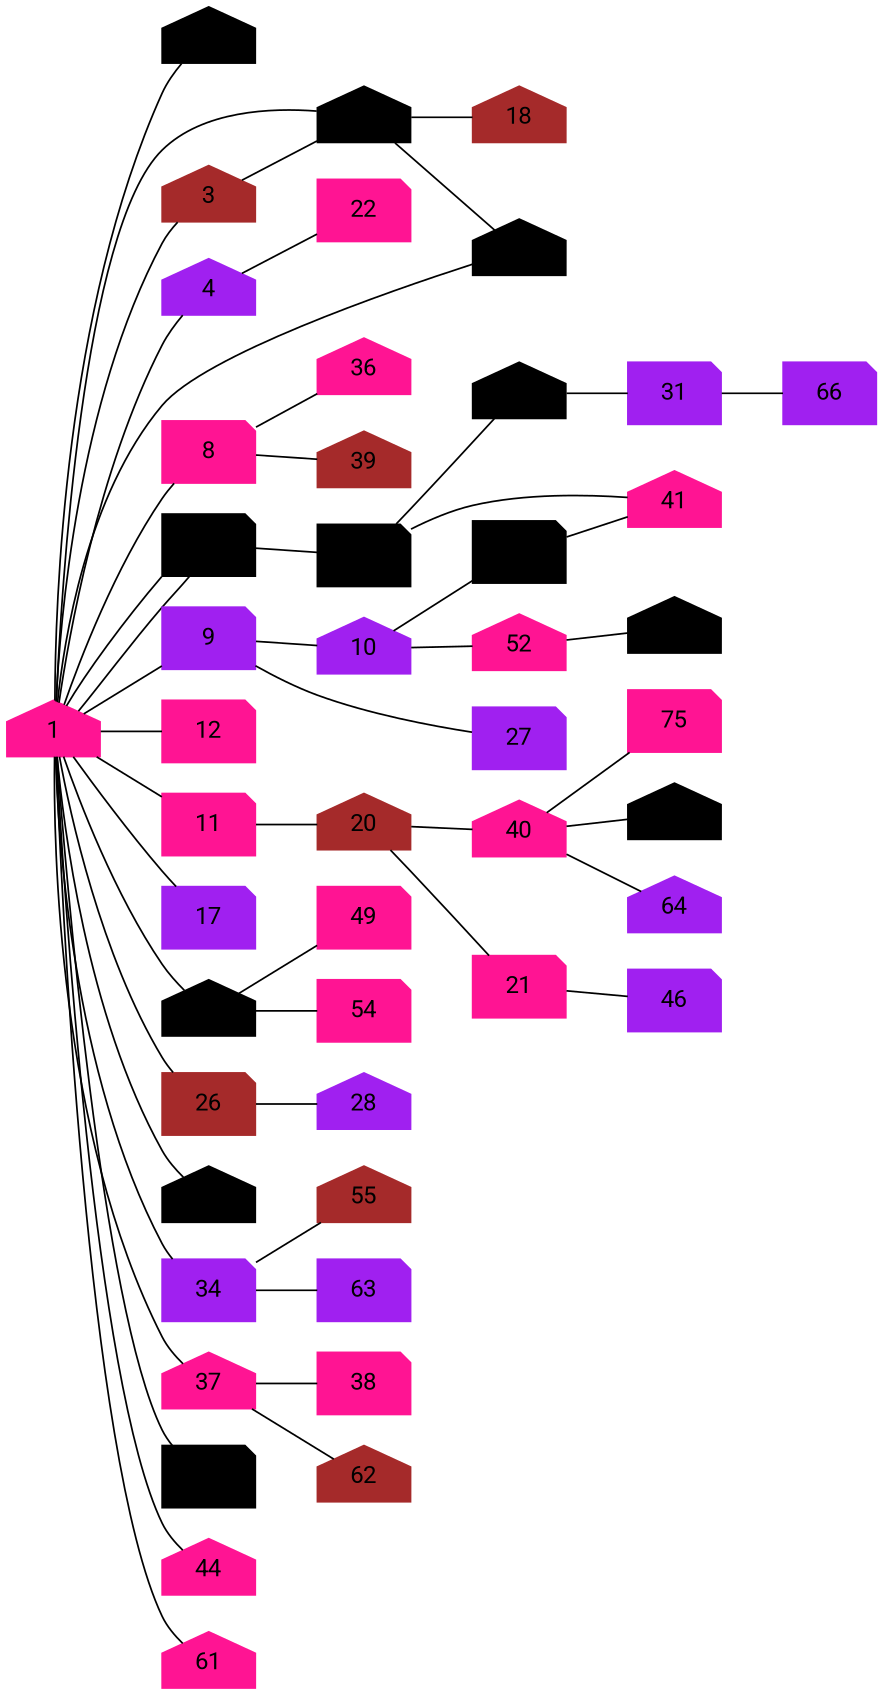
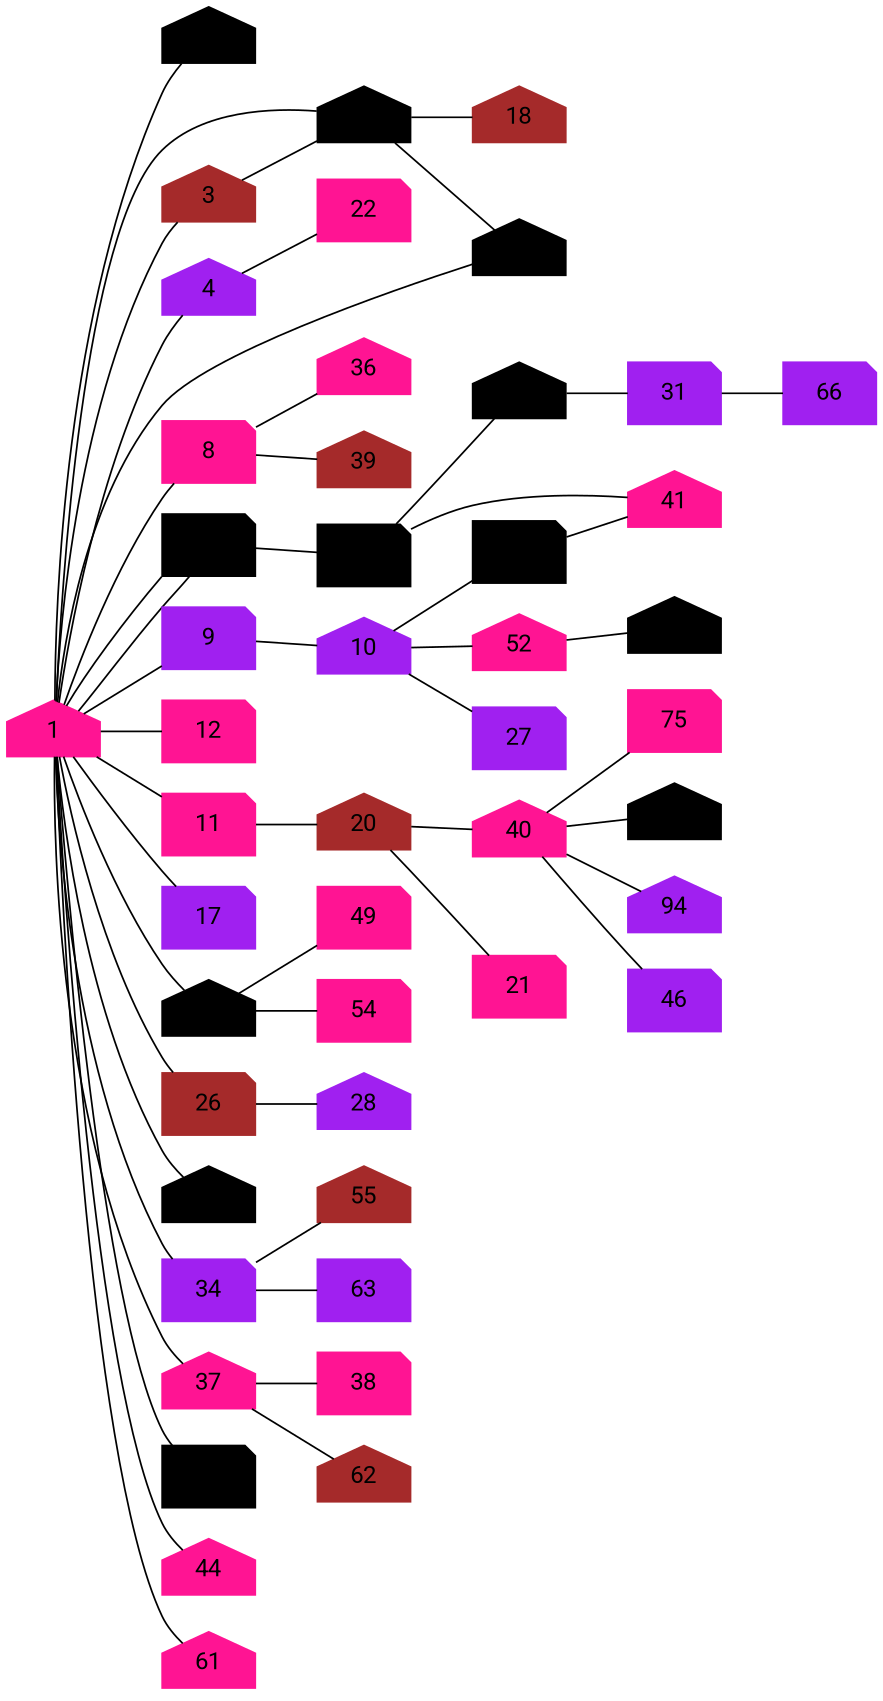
edge "9" -- "27": now "10" -- "27"
node "64": label "64" -> "94"
edge "21" -- "46": now "40" -- "46"
